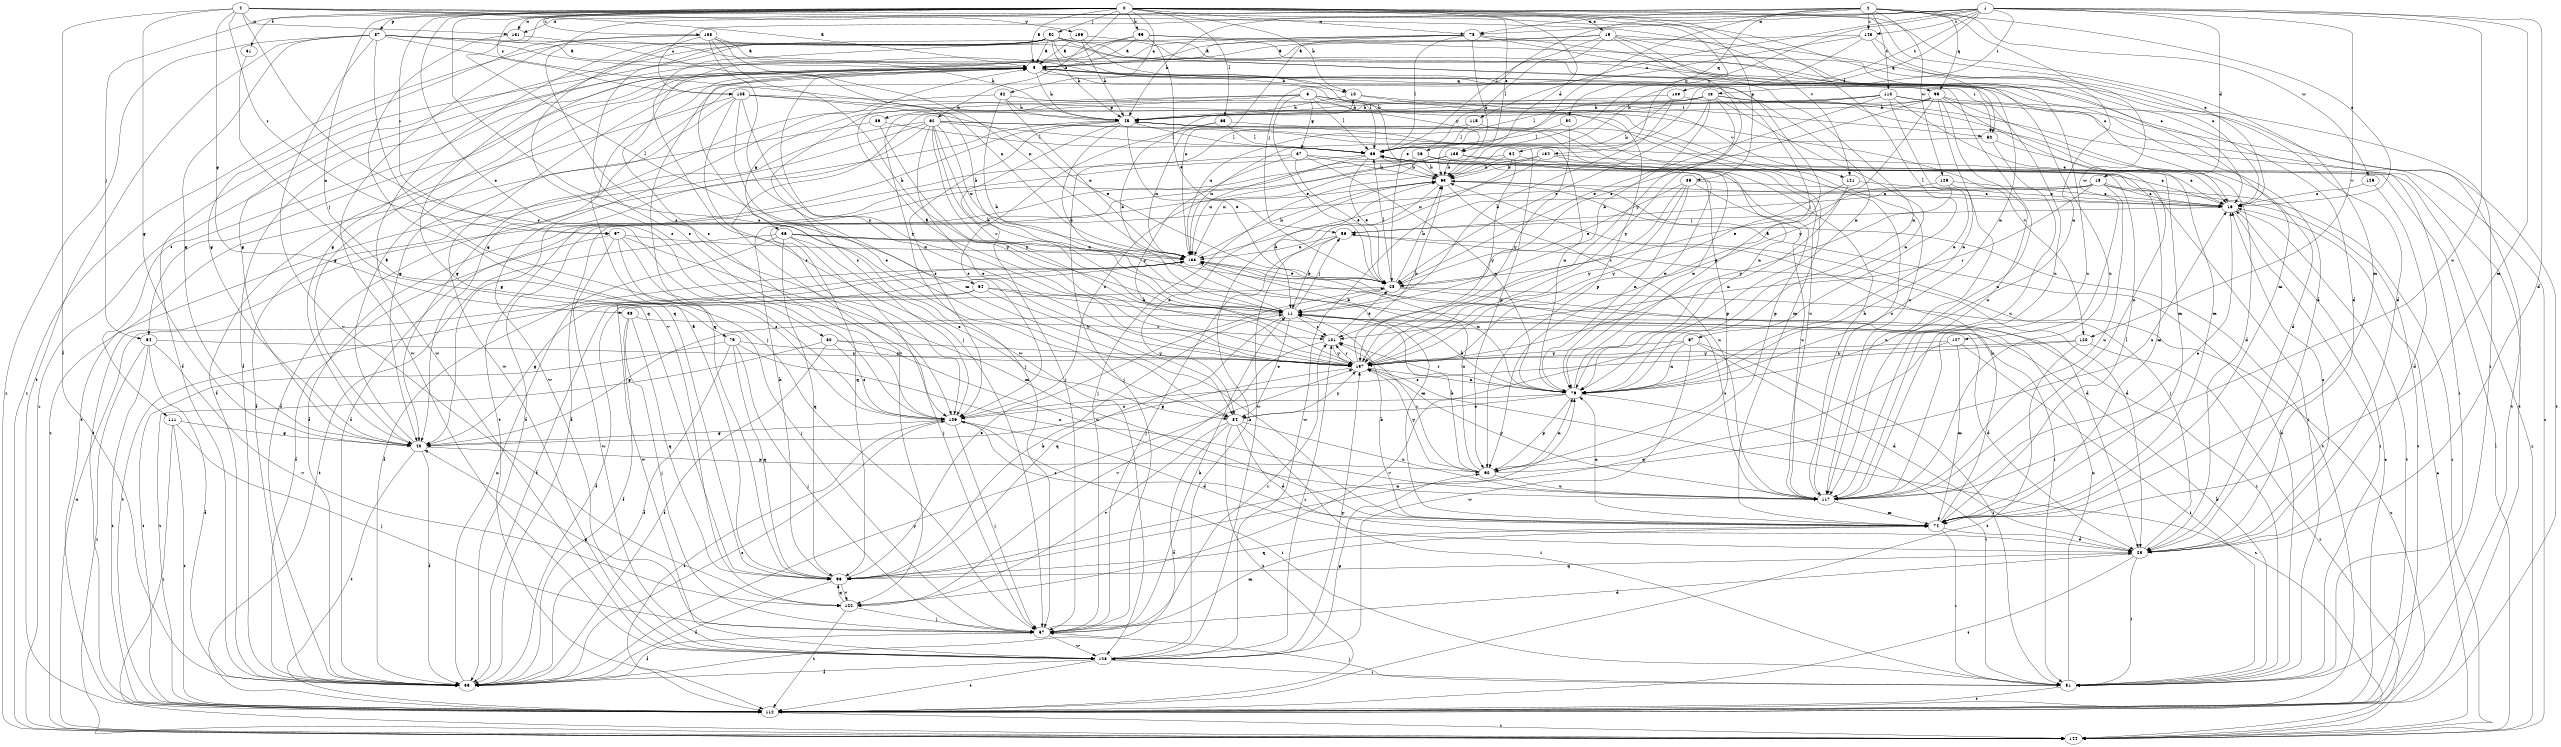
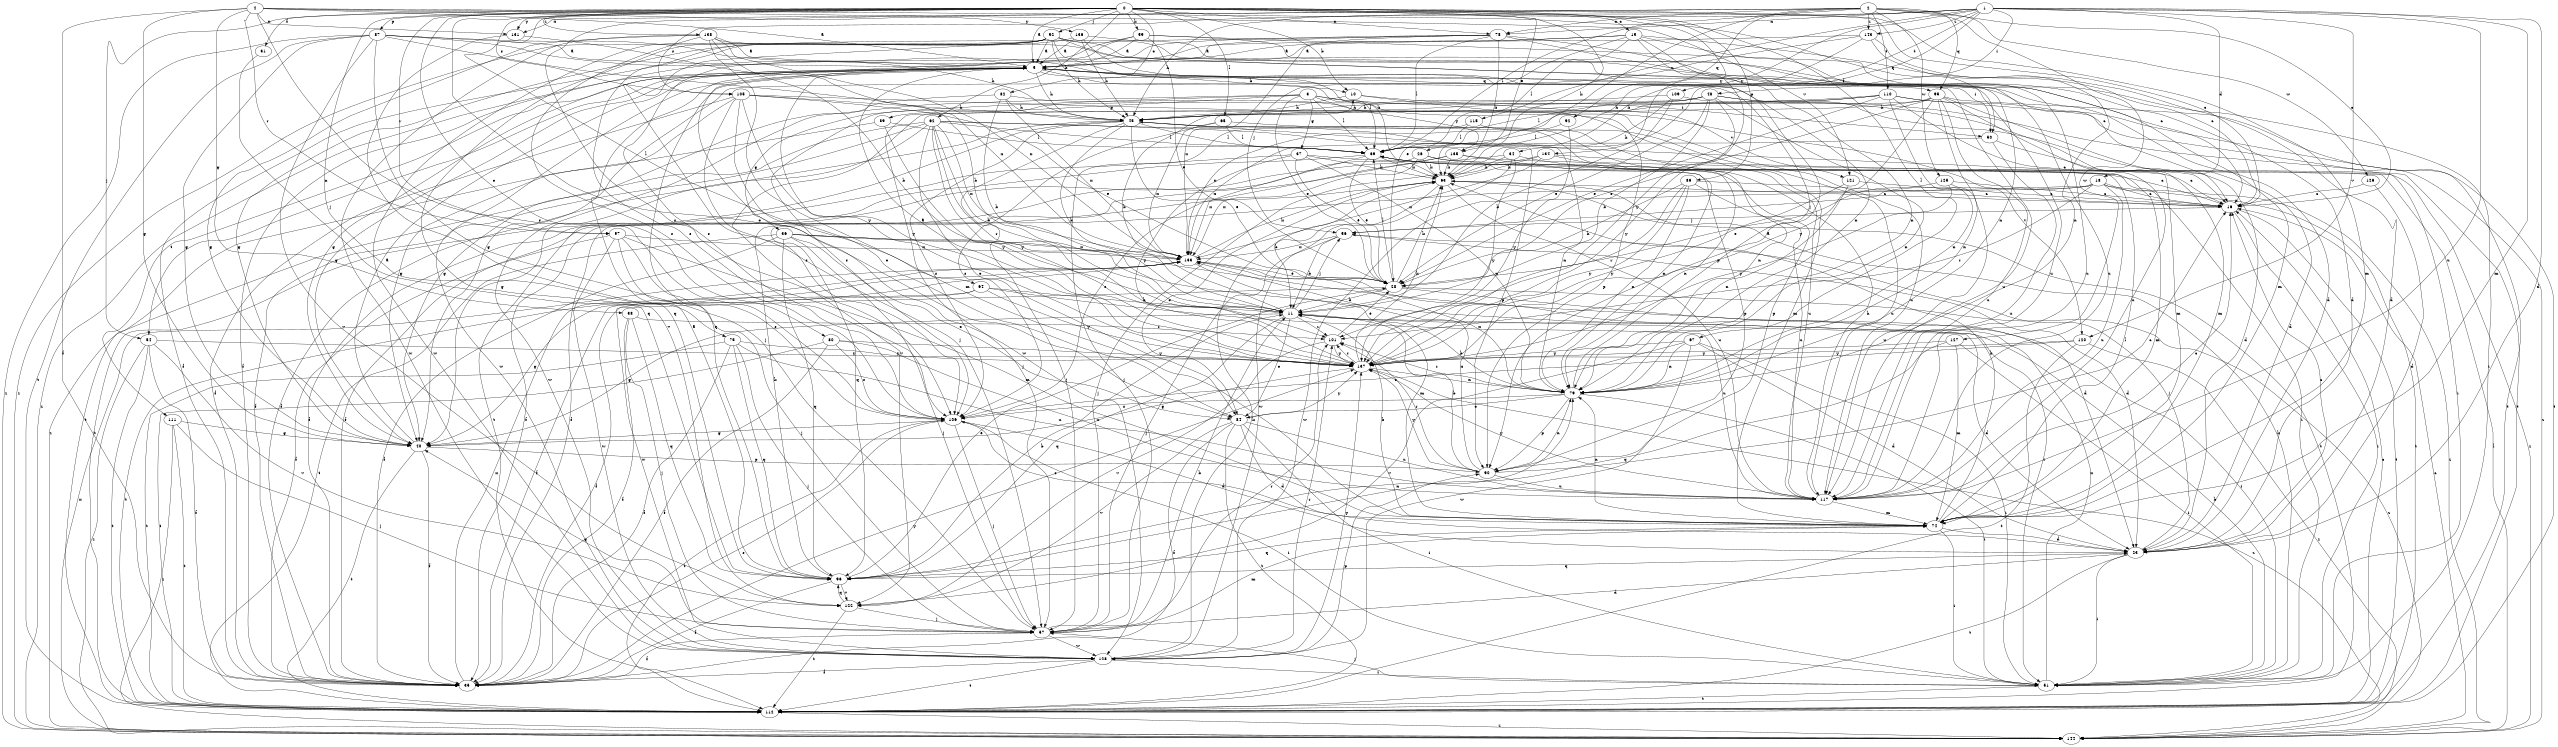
edge "0" -> "131": label "x" -> "y"
edge "0" -> "63": label "d" -> "k"
edge "86" -> "28": label "e" -> "h"
